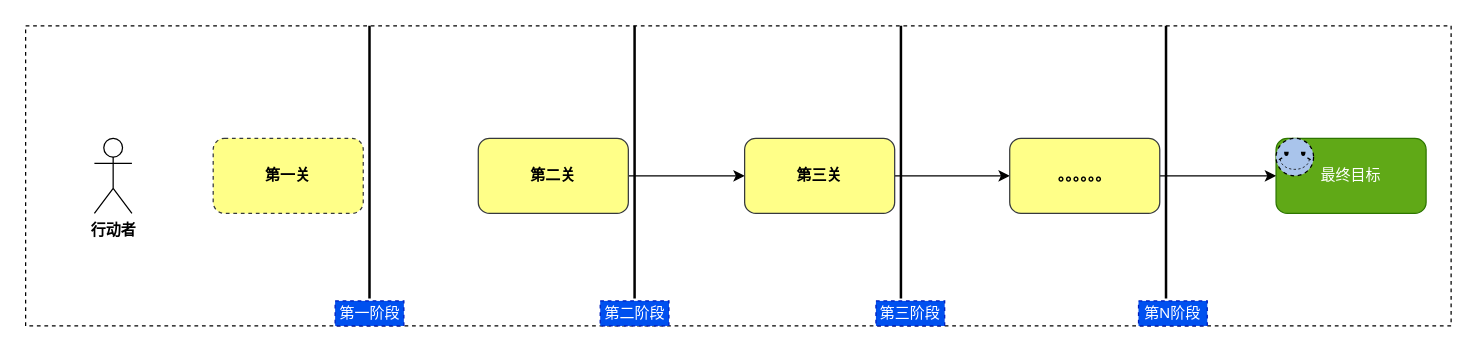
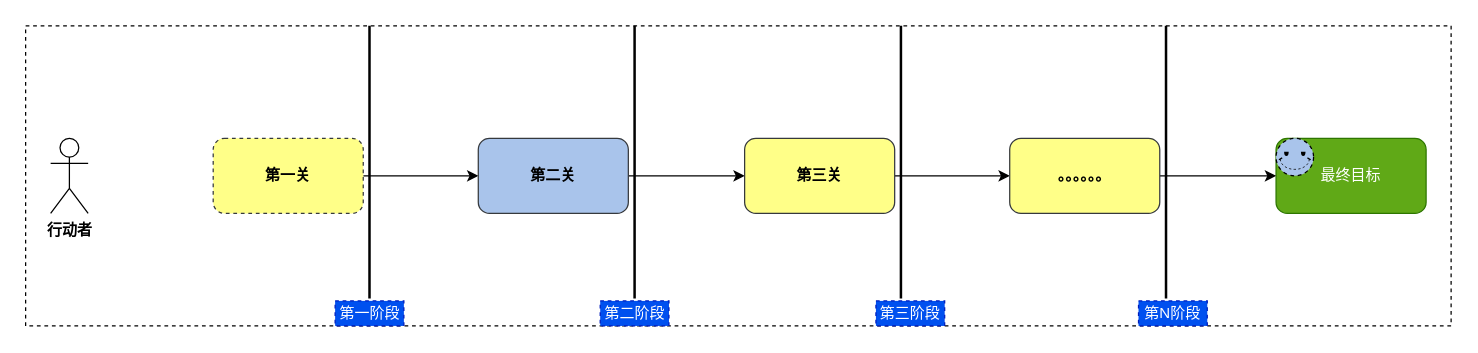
node "行动者": moved (113, 176) -> (69, 176)
edge "第一关" -> "第二关": added
node "第二关": fillcolor #ffff88 -> #a9c4eb
